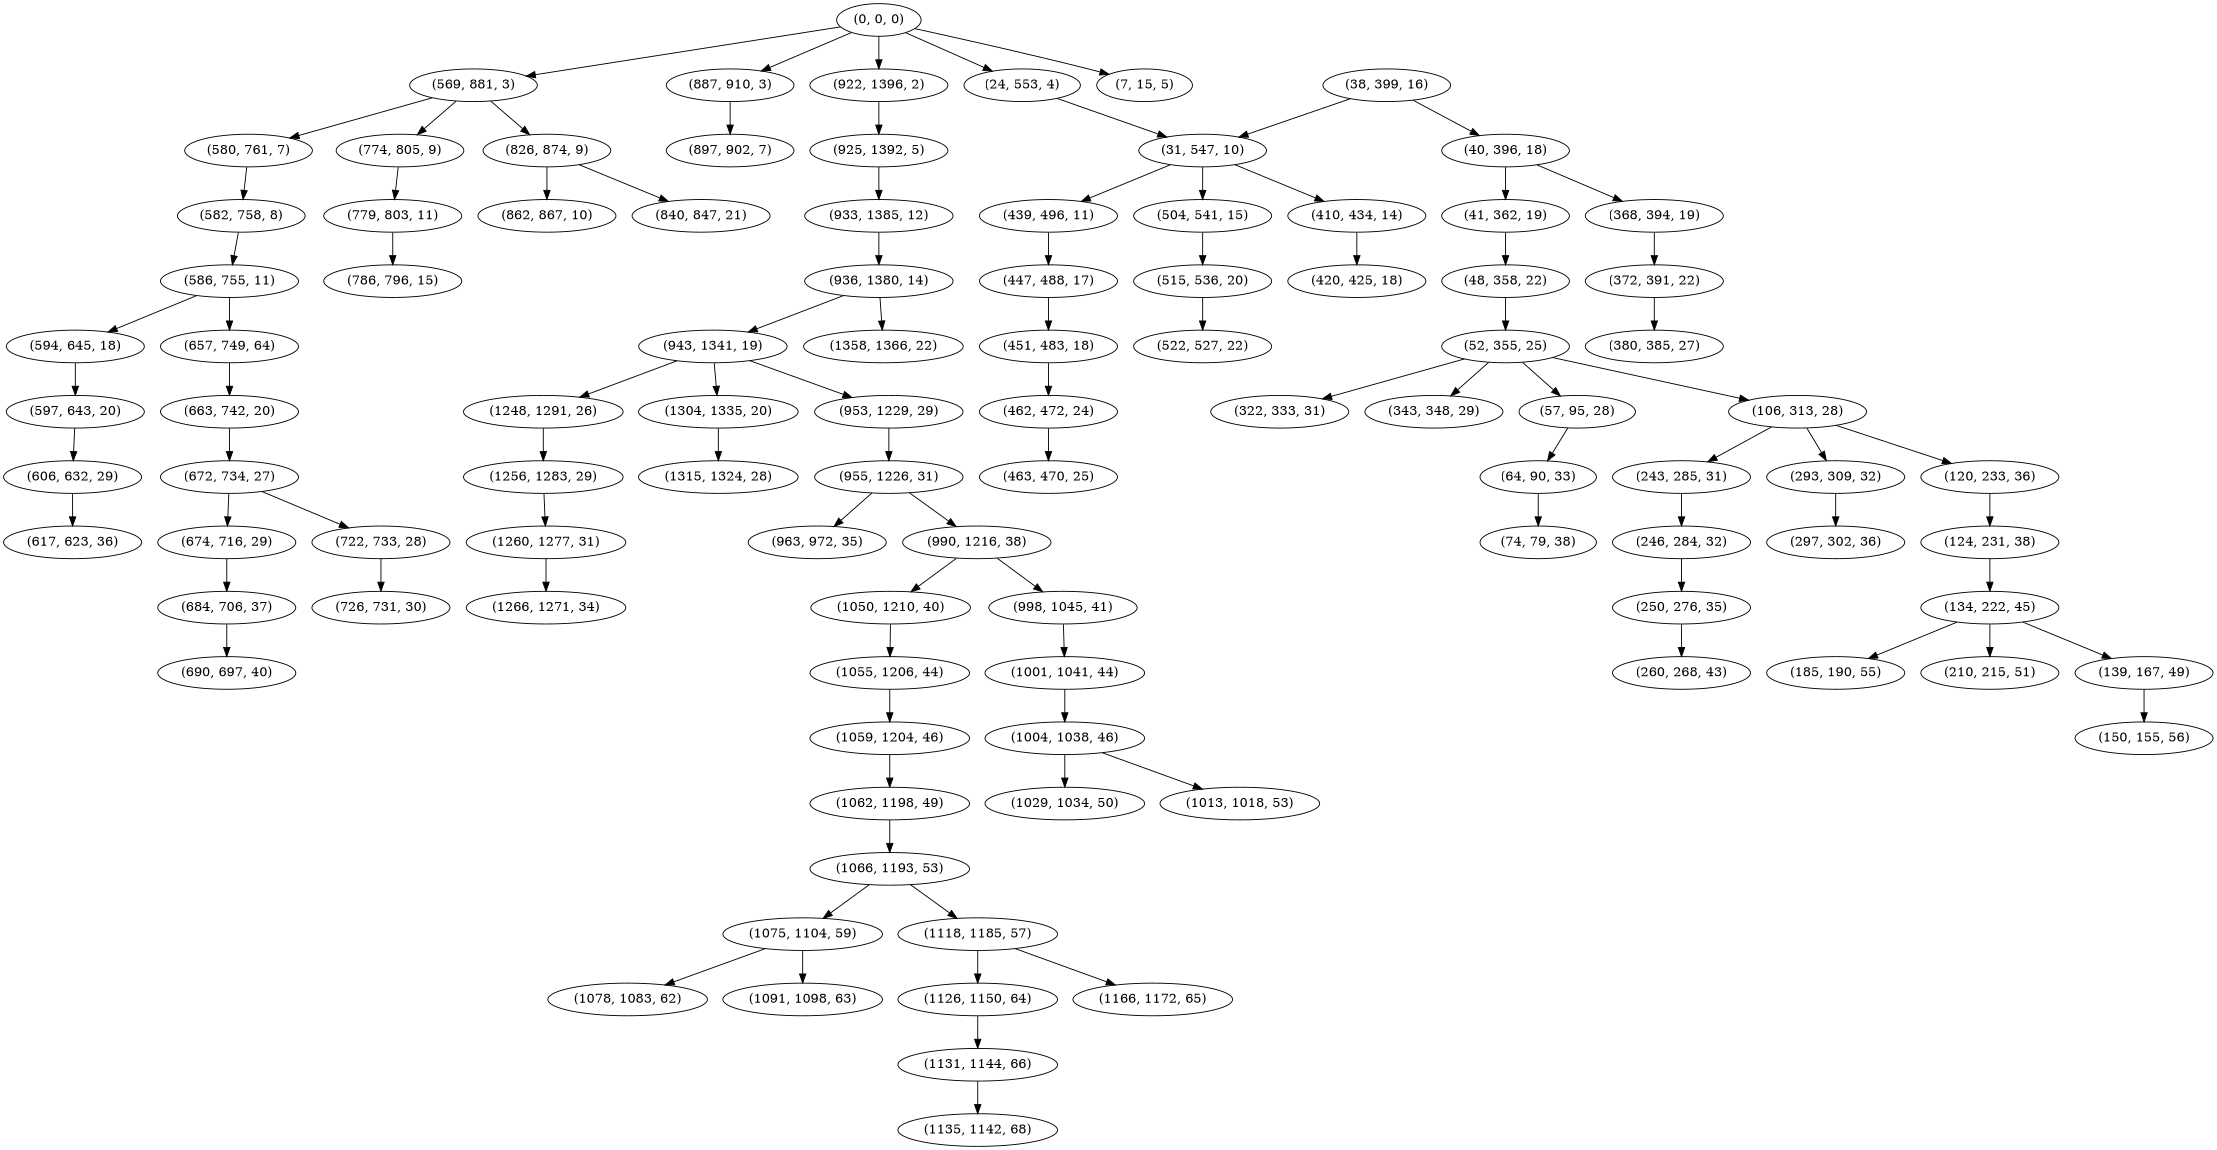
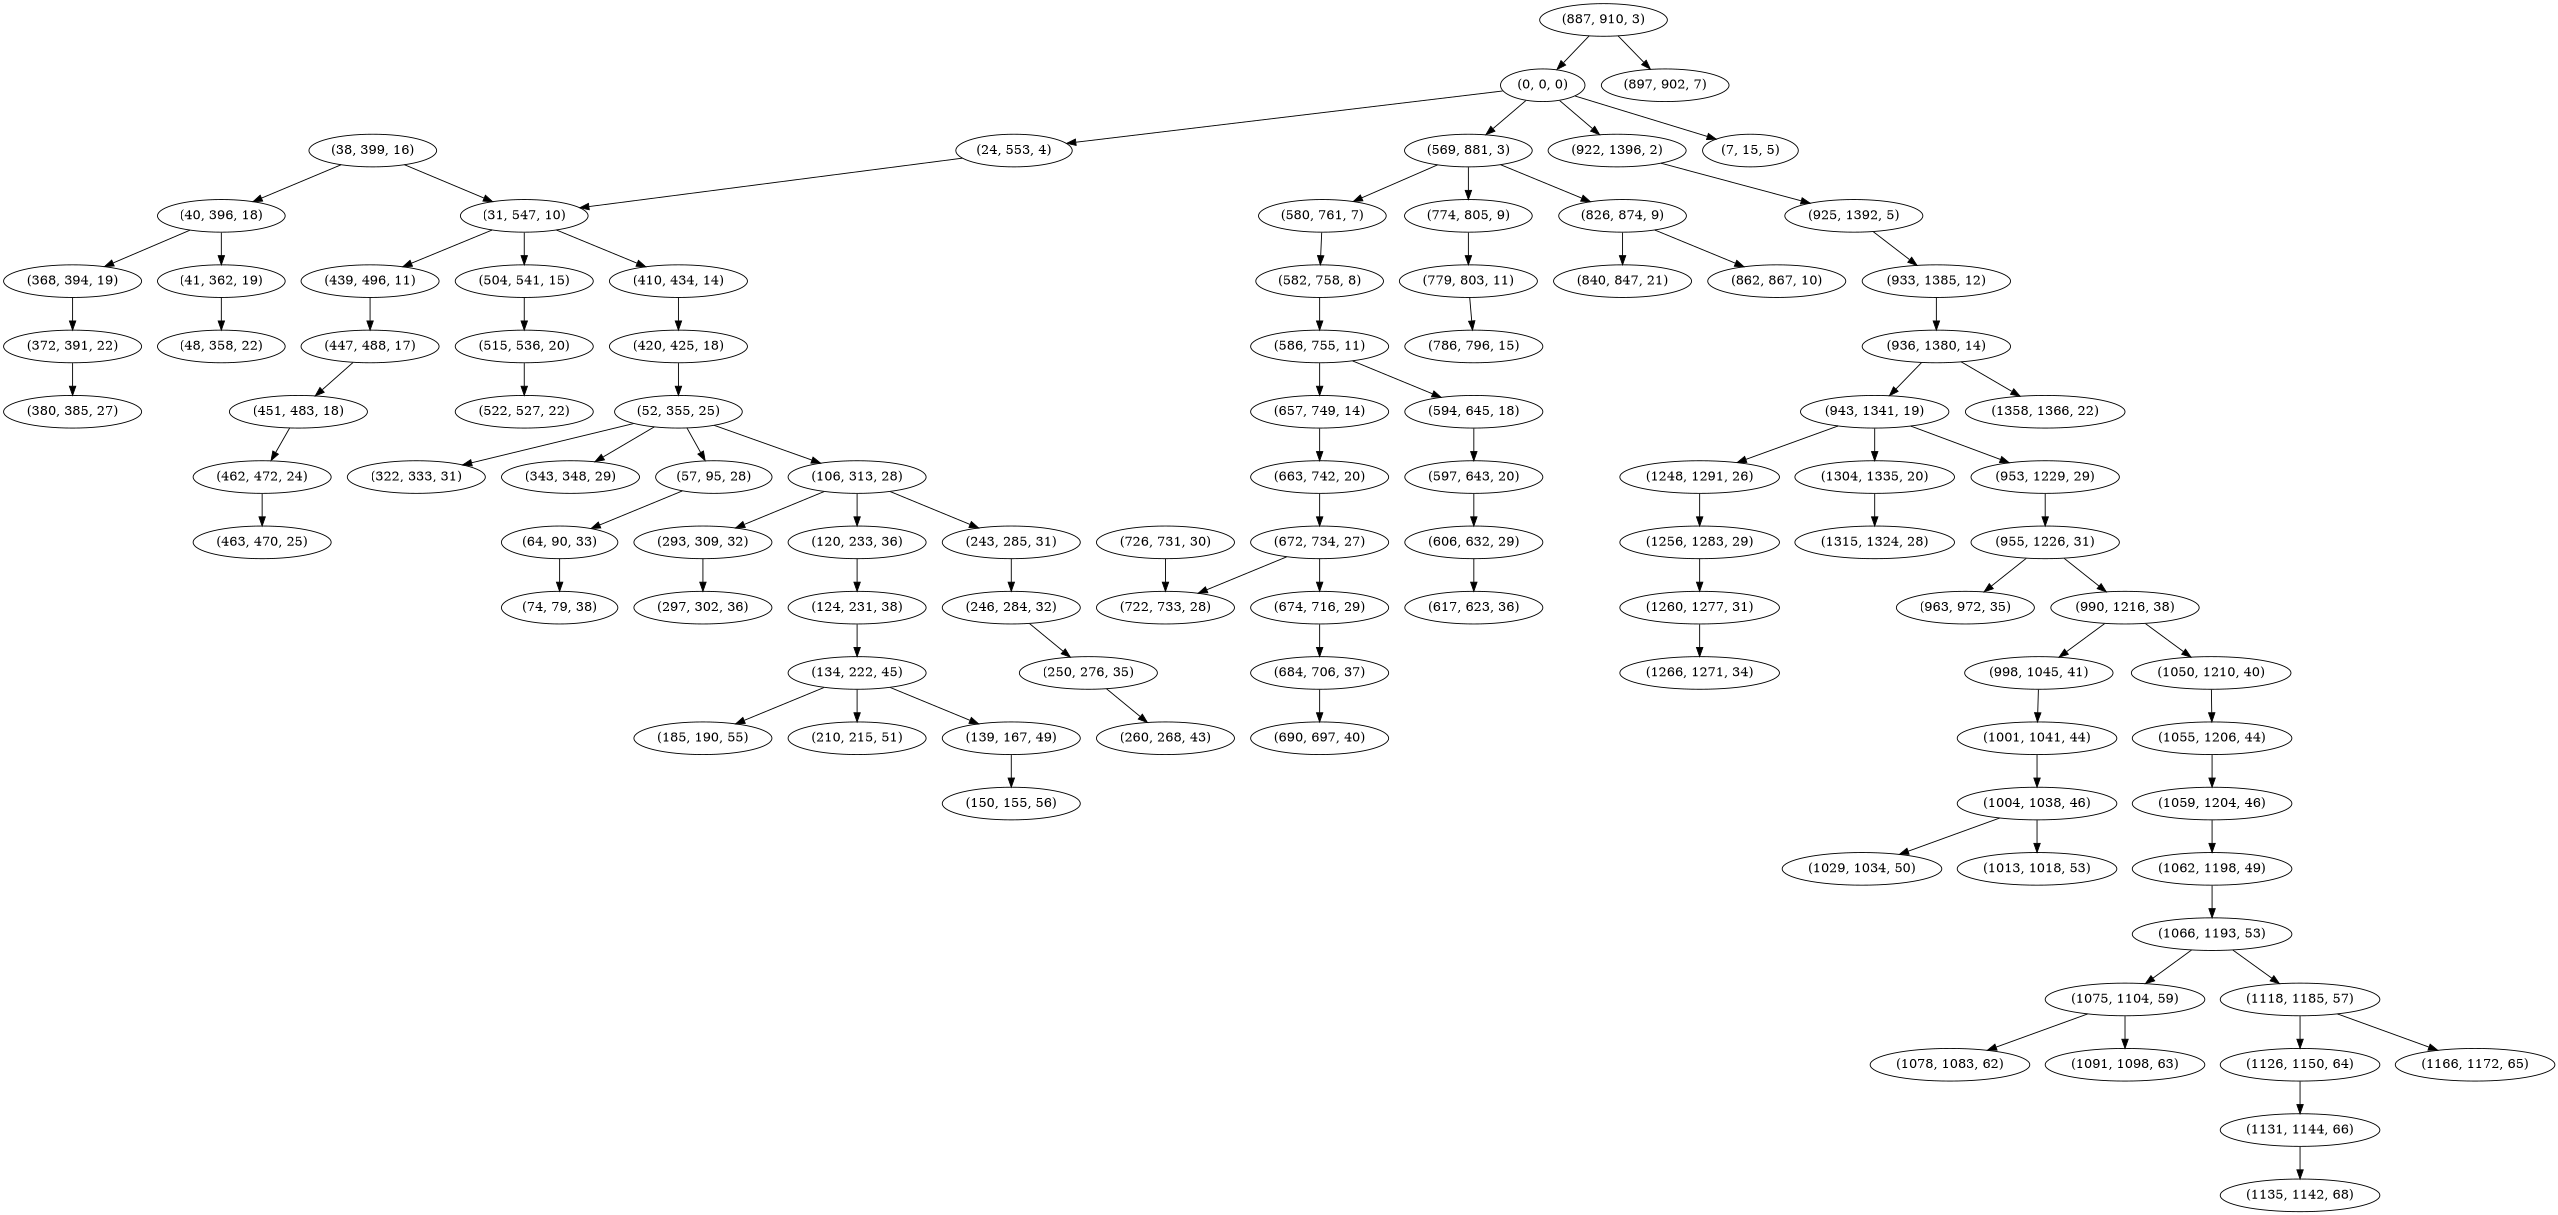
edge "(0, 0, 0)" -> "(887, 910, 3)": reversed
edge "(48, 358, 22)" -> "(52, 355, 25)": now "(420, 425, 18)" -> "(52, 355, 25)"
node "(657, 749, 64)": label "(657, 749, 64)" -> "(657, 749, 14)"
edge "(722, 733, 28)" -> "(726, 731, 30)": reversed
